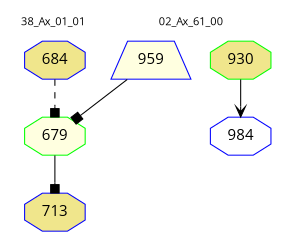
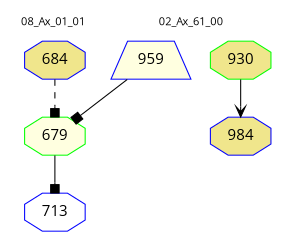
cluster "38_Ax_01_01": label "38_Ax_01_01" -> "08_Ax_01_01"
node "984": fillcolor white -> khaki
node "713": fillcolor khaki -> white
